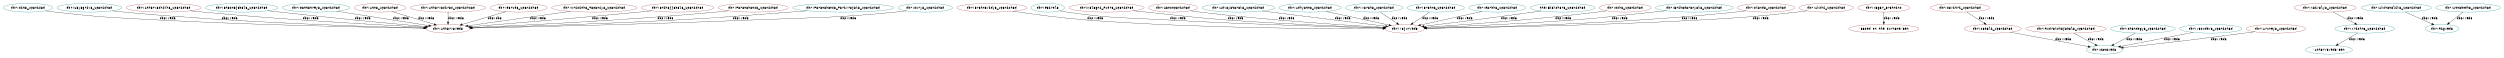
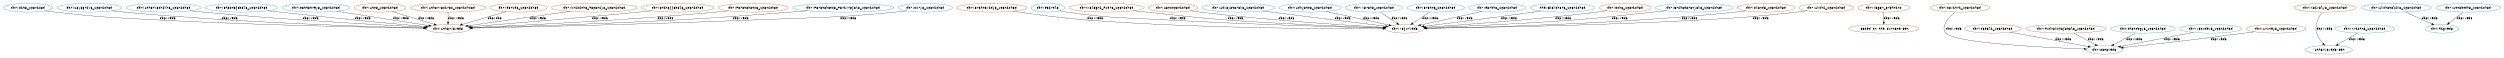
node "dbr:Atharvashikha_Upanishad": color brown -> teal
edge "dbr:Savitri_Upanishad" -> "dbr:Jabali_Upanishad": now "dbr:Savitri_Upanishad" -> "dbr:Samaveda"
edge "dbr:Kaivalya_Upanishad" -> "dbr:Krishna_Upanishad": now "dbr:Kaivalya_Upanishad" -> "'Atharvaveda'@en"
